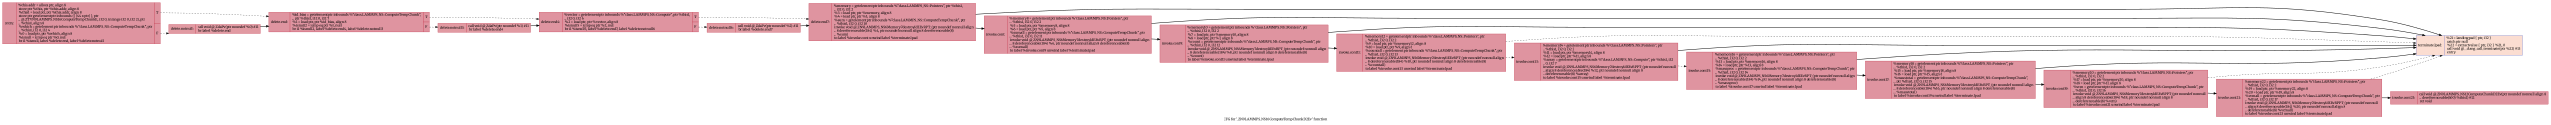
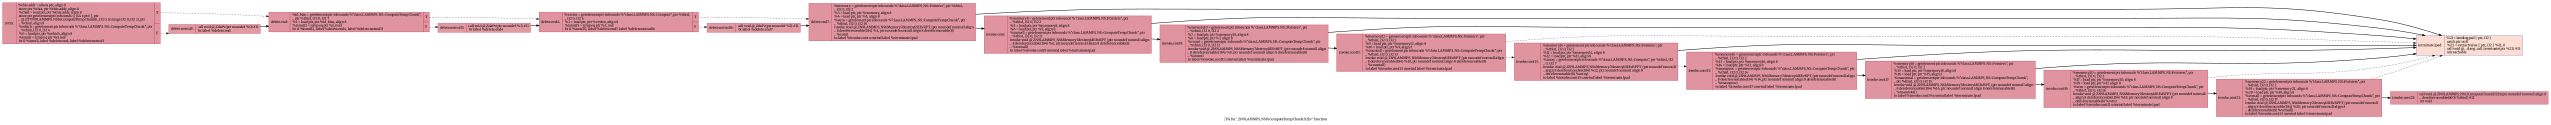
node "terminate.lpad:": text "entry" -> "unreachable"
